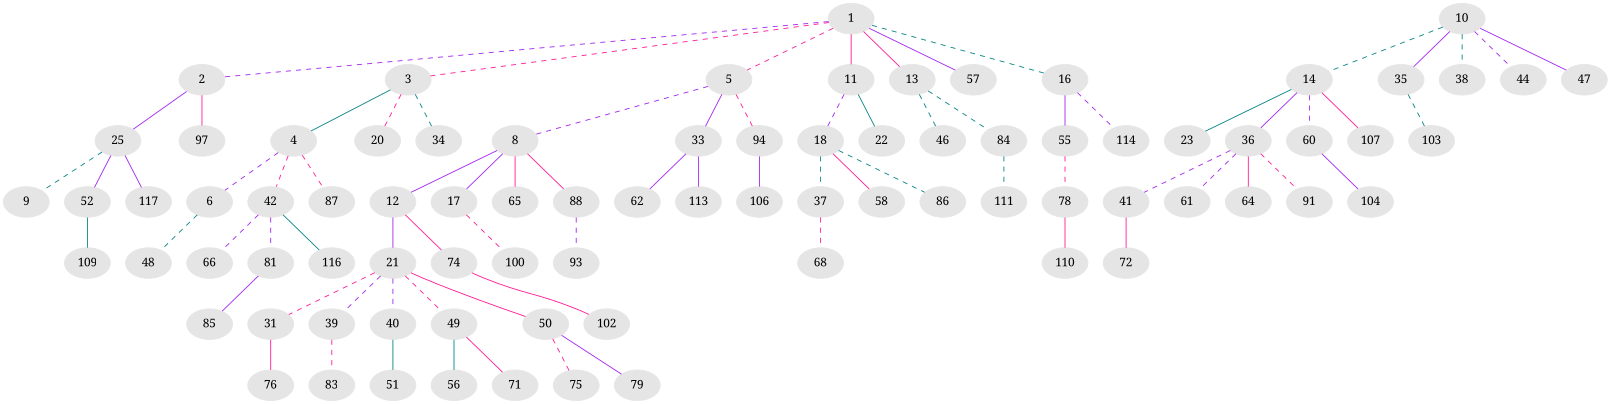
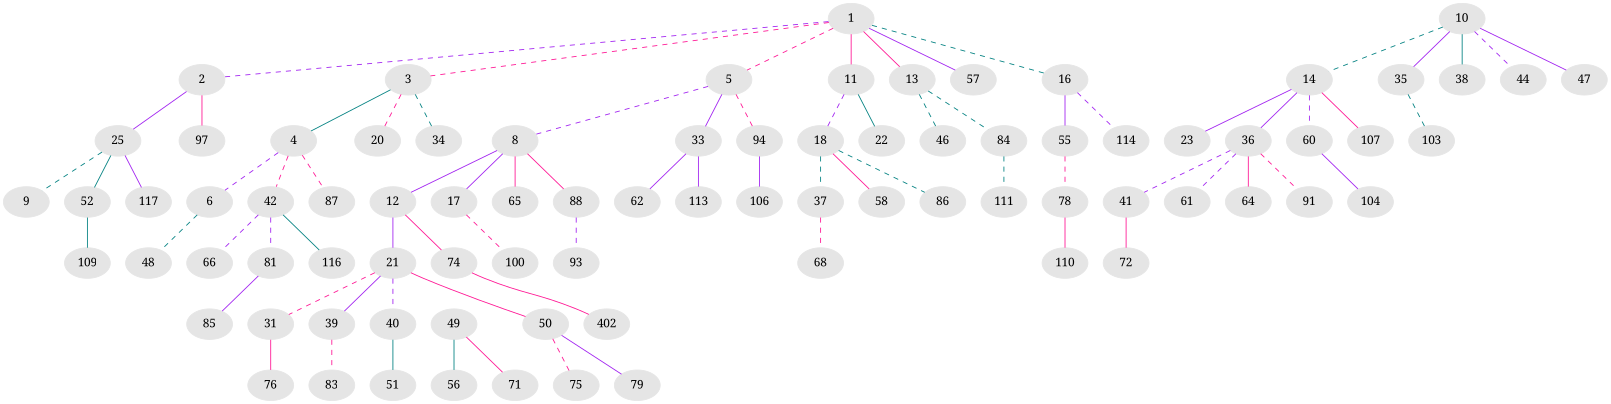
edge "10" -- "38": style dashed -> solid
edge "14" -- "23": color teal -> purple
edge "25" -- "52": color purple -> teal
edge "21" -- "39": style dashed -> solid
edge "21" -- "49": removed
node "102": label "102" -> "402"
